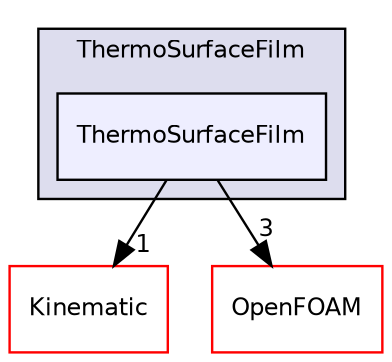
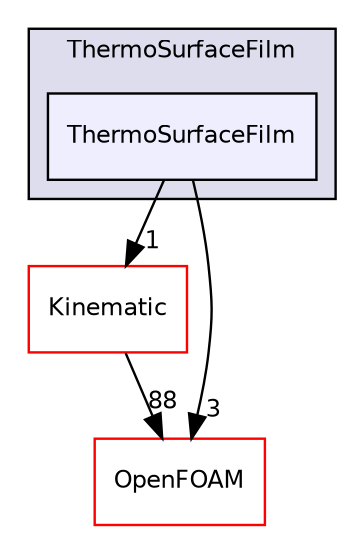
edge "Kinematic" -> "OpenFOAM": added
